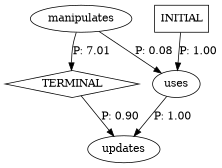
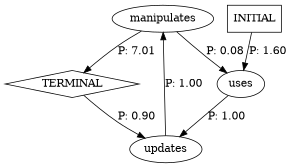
edge "INITIAL" -> "uses": label "P: 1.00" -> "P: 1.60"
edge "updates" -> "manipulates": added, label "P: 1.00"
